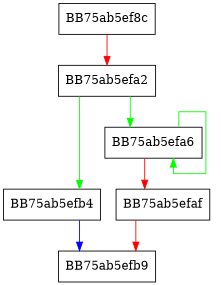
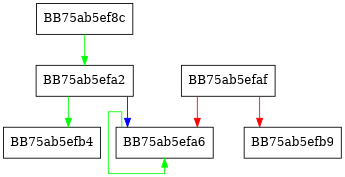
edge "BB75ab5ef8c" -> "BB75ab5efa2": color red -> green
edge "BB75ab5efa2" -> "BB75ab5efa6": color green -> blue
edge "BB75ab5efa6" -> "BB75ab5efaf": reversed
edge "BB75ab5efb4" -> "BB75ab5efb9": removed
